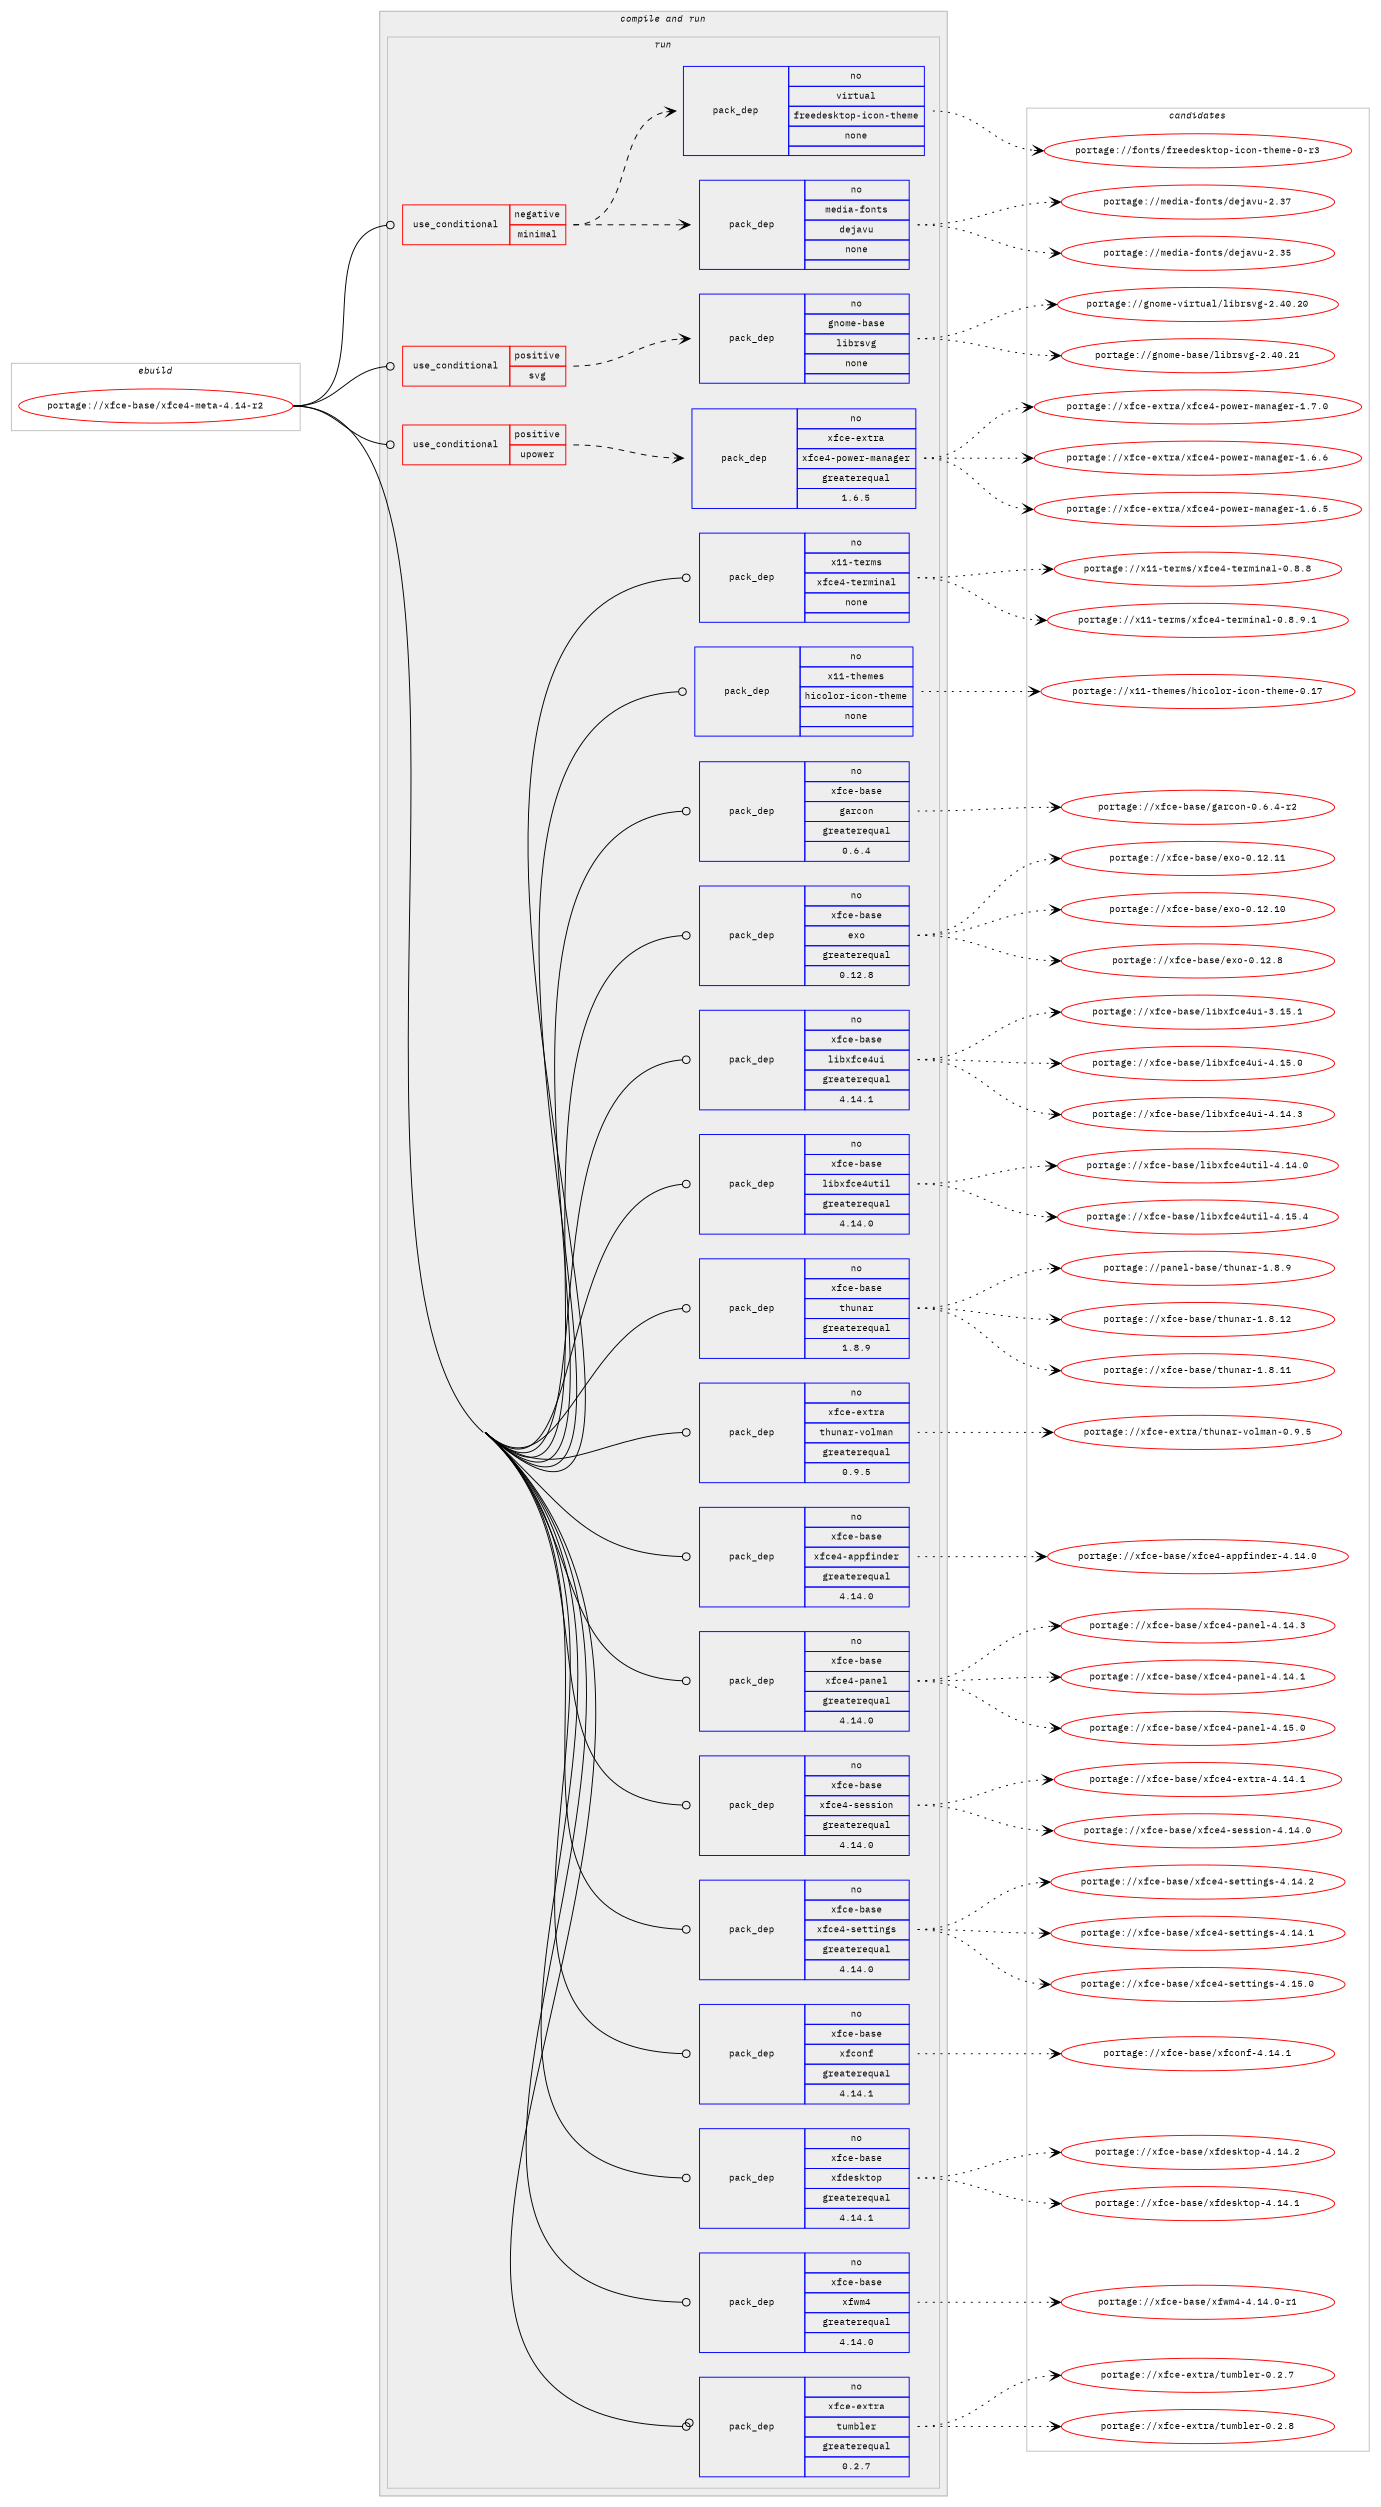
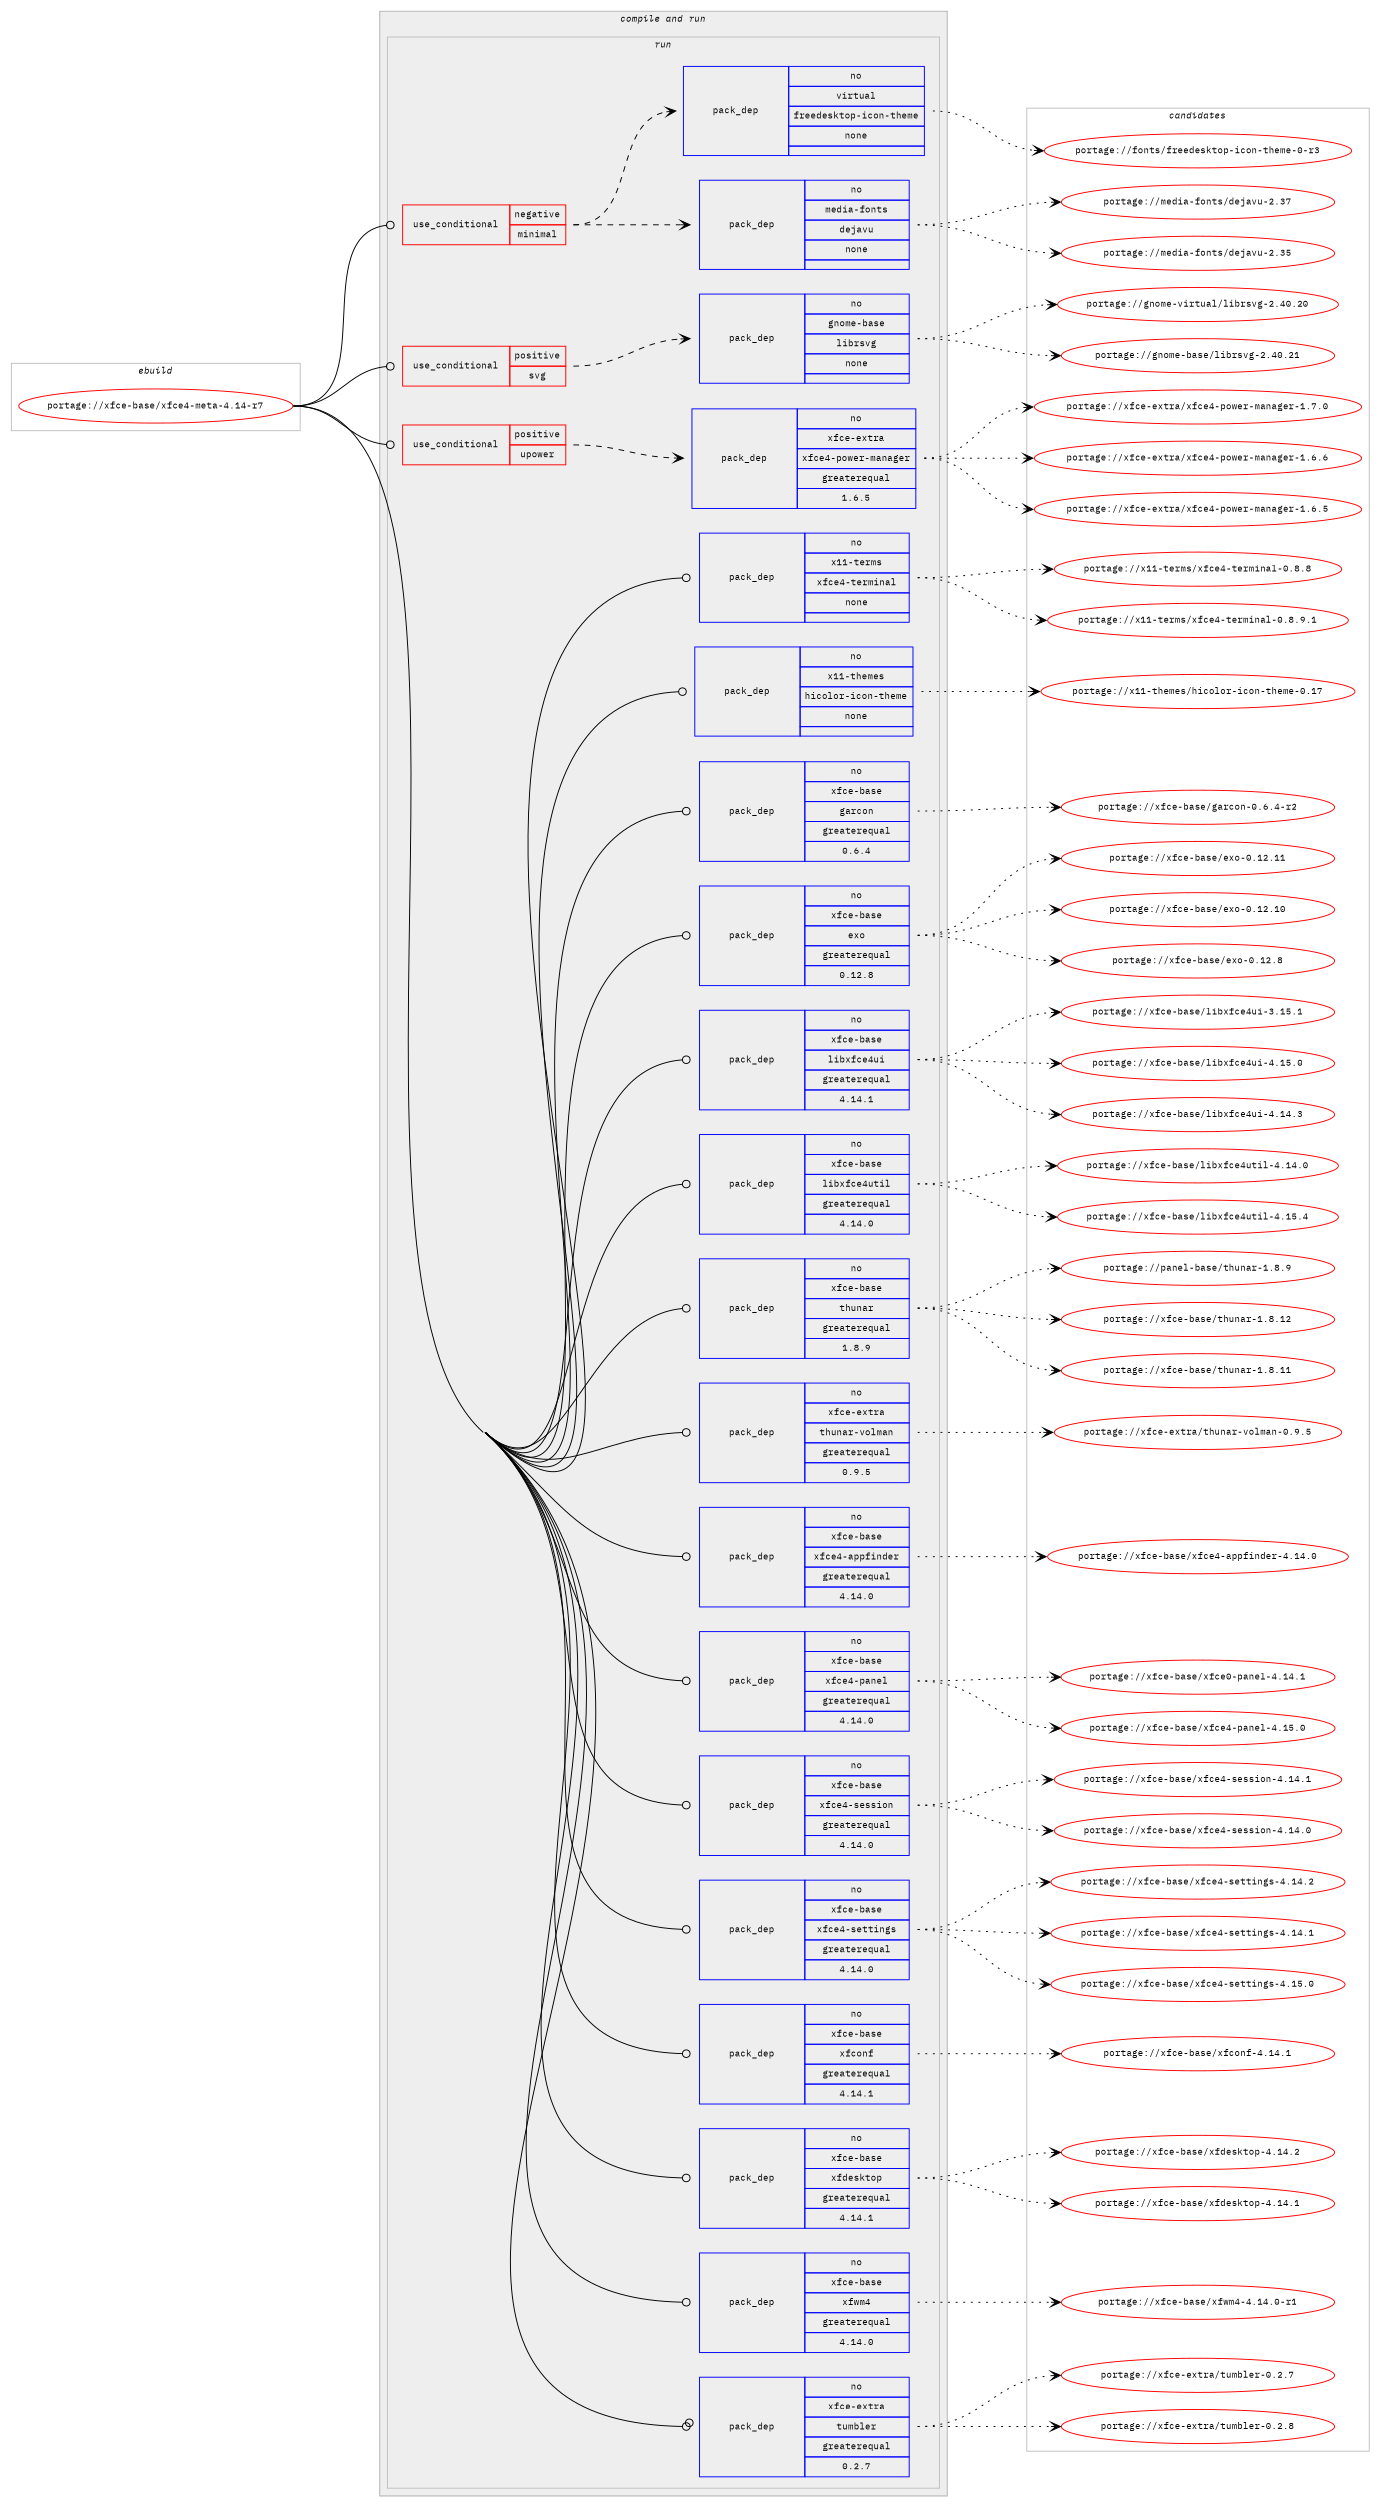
node "portage://xfce-base/xfce4-meta-4.14-r2": label "portage://xfce-base/xfce4-meta-4.14-r2" -> "portage://xfce-base/xfce4-meta-4.14-r7"
node "portage://xfce-base/xfce4-panel-4.14.3": removed
node "portage://xfce-base/xfce4-panel-4.14.1": label "portage://xfce-base/xfce4-panel-4.14.1" -> "portage://xfce-base/xfce0-panel-4.14.1"
node "portage://xfce-base/xfce4-extra-4.14.1": label "portage://xfce-base/xfce4-extra-4.14.1" -> "portage://xfce-base/xfce4-session-4.14.1"
